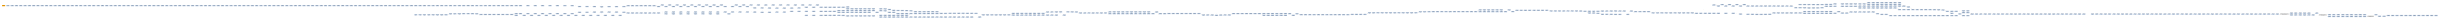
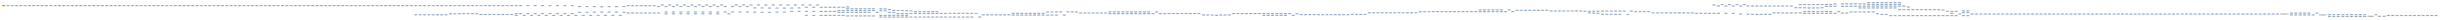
node "0x004a73b6 movl": added
